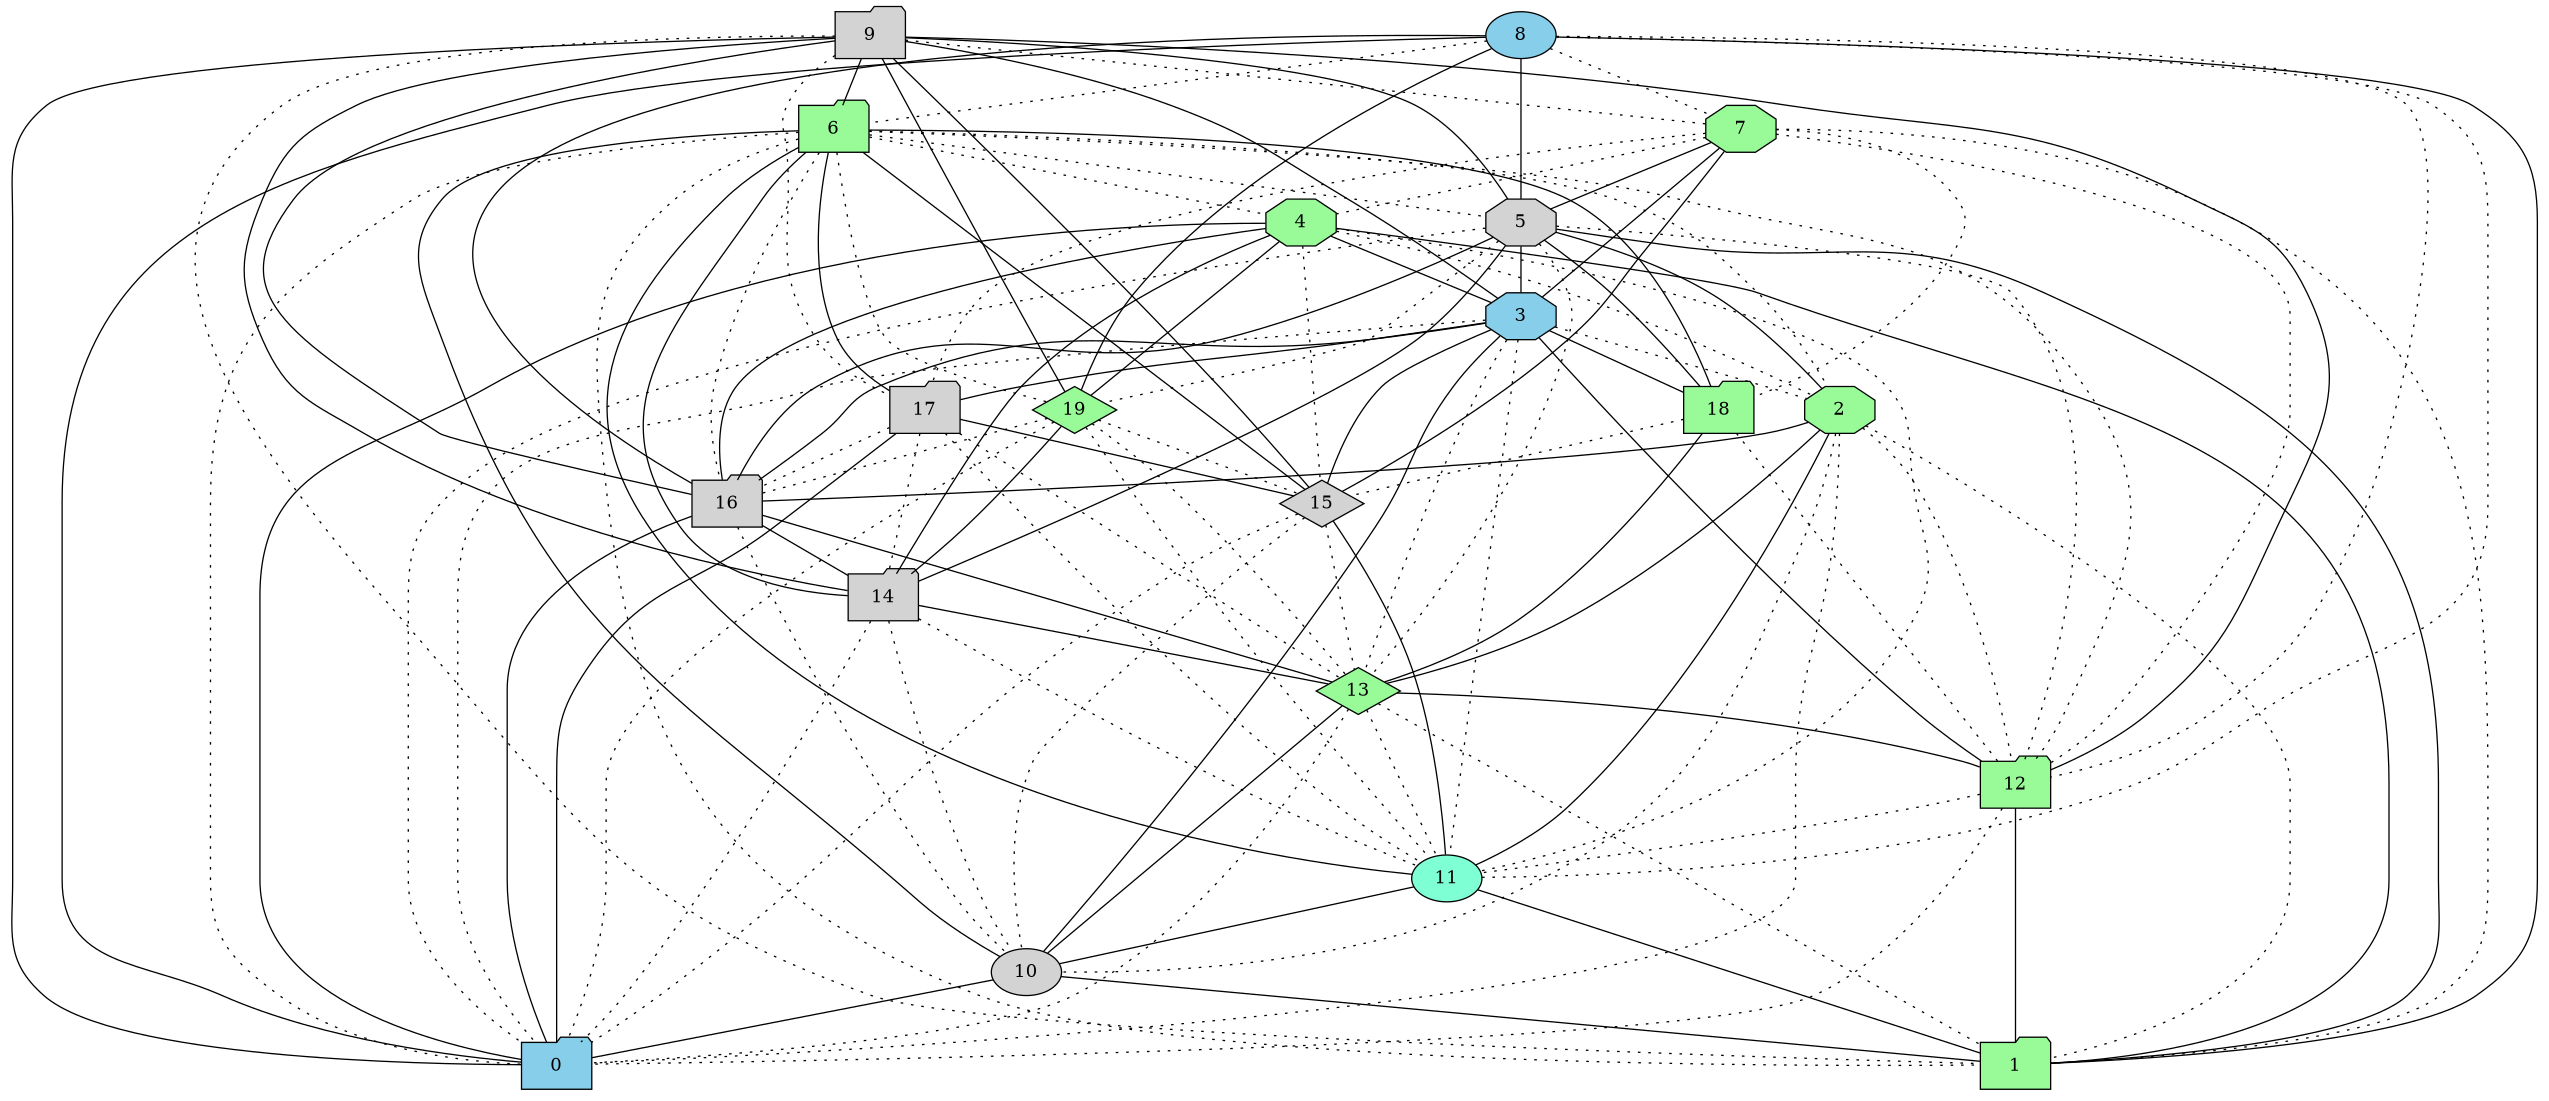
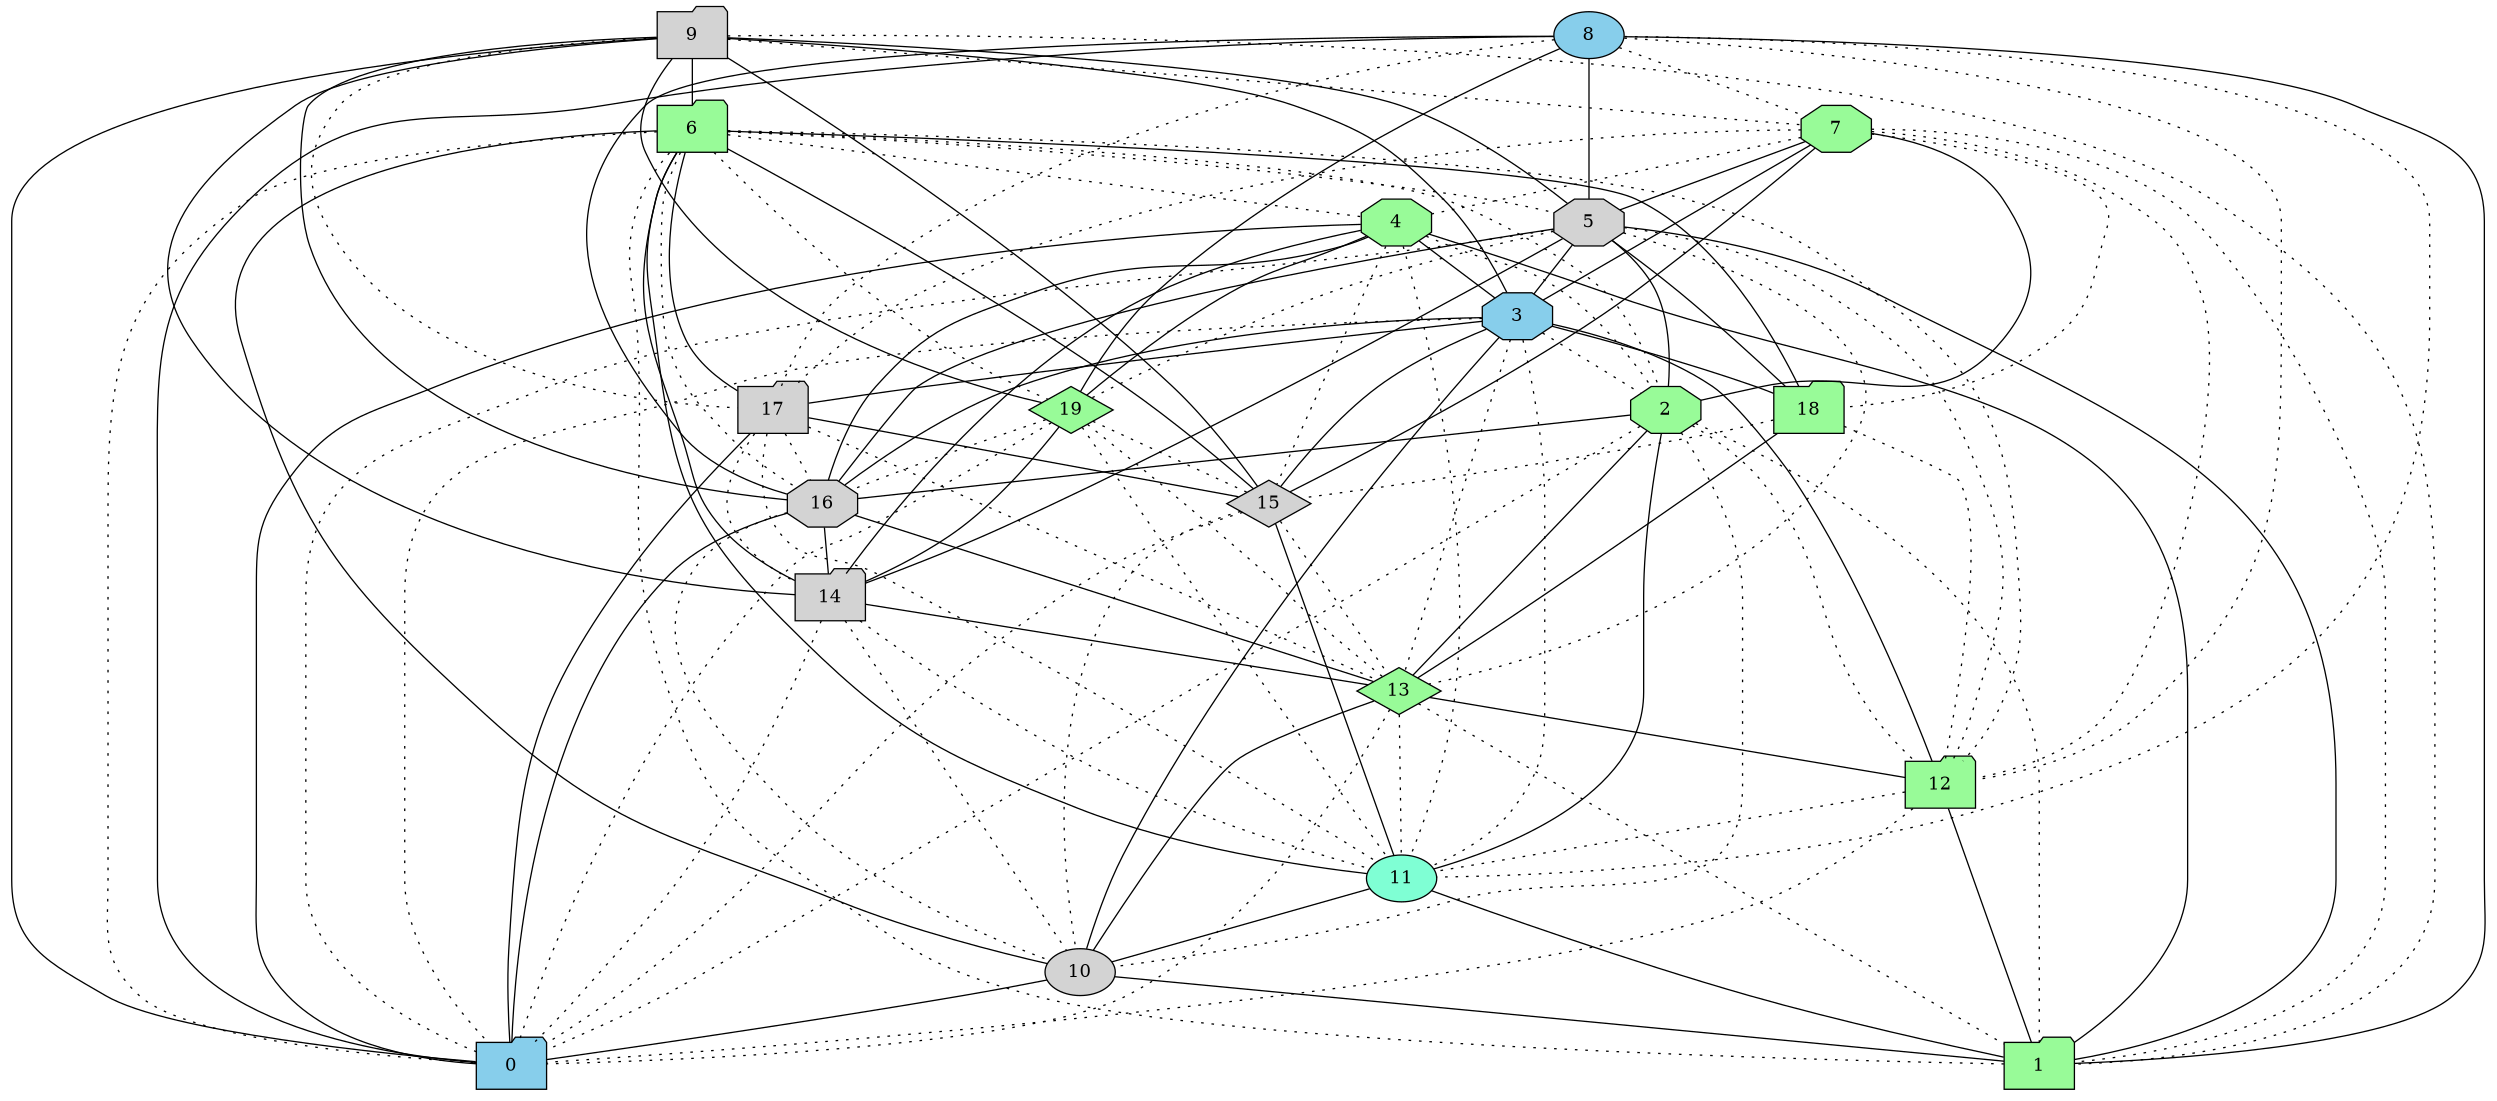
edge "8" -- "6": now "8" -- "17"
edge "9" -- "12": removed
edge "7" -- "2": added
node "16": shape folder -> octagon
